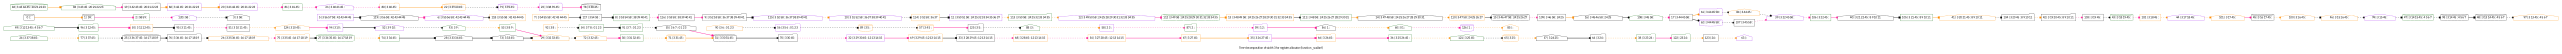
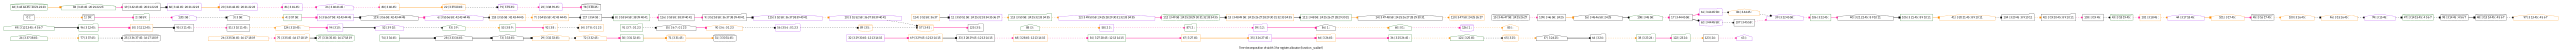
edge "19 | 3 42 43 45 : 20 21 22 23" -> "82 | 3 42 45 : 20 21 22 23": color darkorange -> black
node "81 | 3 41 45 :": color darkgreen -> purple
edge "17 | 3 44 45 58 :" -> "61 | 3 44 45 58 :": color darkorange -> deeppink
edge "0 | :" -> "1 | 59 :": style bold -> dashed
node "4 | 3 57 58 :": added
edge "118 | 3 55 58 : 42 43 44 45" -> "7 | 3 54 55 58 : 42 43 44 45": added
edge "10 | 3 51 52 58 : 36 37 38 39 40 41" -> "114 | 3 51 58 : 36 37": now "10 | 3 51 52 58 : 36 37 38 39 40 41" -> "57 | 3 4 5 :"
edge "112 | 3 49 58 : 24 25 28 29 30 31 32 33 34 35" -> "13 | 3 48 49 58 : 24 25 26 27 28 29 30 31 32 33 34 35": color darkorange -> black
edge "110 | 3 47 58 : 24 25 26 27" -> "15 | 3 46 47 58 : 24 25 26 27": removed
edge "44 | 3 17 18 45 :" -> "101 | 3 17 45 :": style dashed -> bold
node "54 | 3 7 8 : 0 1 2 3": color darkgreen -> darkorange
edge "54 | 3 7 8 : 0 1 2 3" -> "91 | 3 7 : 0 1 2 3": removed
edge "125 | 3 5 :" -> "88 | 3 :": removed
edge "53 | 3 8 9 :" -> "29 | 3 32 33 45 :": now "53 | 3 8 9 :" -> "92 | 3 8 :"
edge "55 | 3 6 7 : 0 1 2 3" -> "31 | 3 30 31 45 :": now "55 | 3 6 7 : 0 1 2 3" -> "90 | 3 6 : 0 1 2 3"
node "76 | 3 36 45 : 16 17 18 19": removed
edge "27 | 3 34 35 45 : 16 17 18 19" -> "74 | 3 34 45 :": removed
edge "30 | 3 31 32 45 :" -> "71 | 3 31 45 :": style dashed -> bold
node "70 | 3 30 45 :": removed
node "34 | 3 27 28 45 : 12 13 14 15": color darkorange -> darkgreen
edge "123 | 24 :" -> "63 | :": color darkorange -> deeppink
